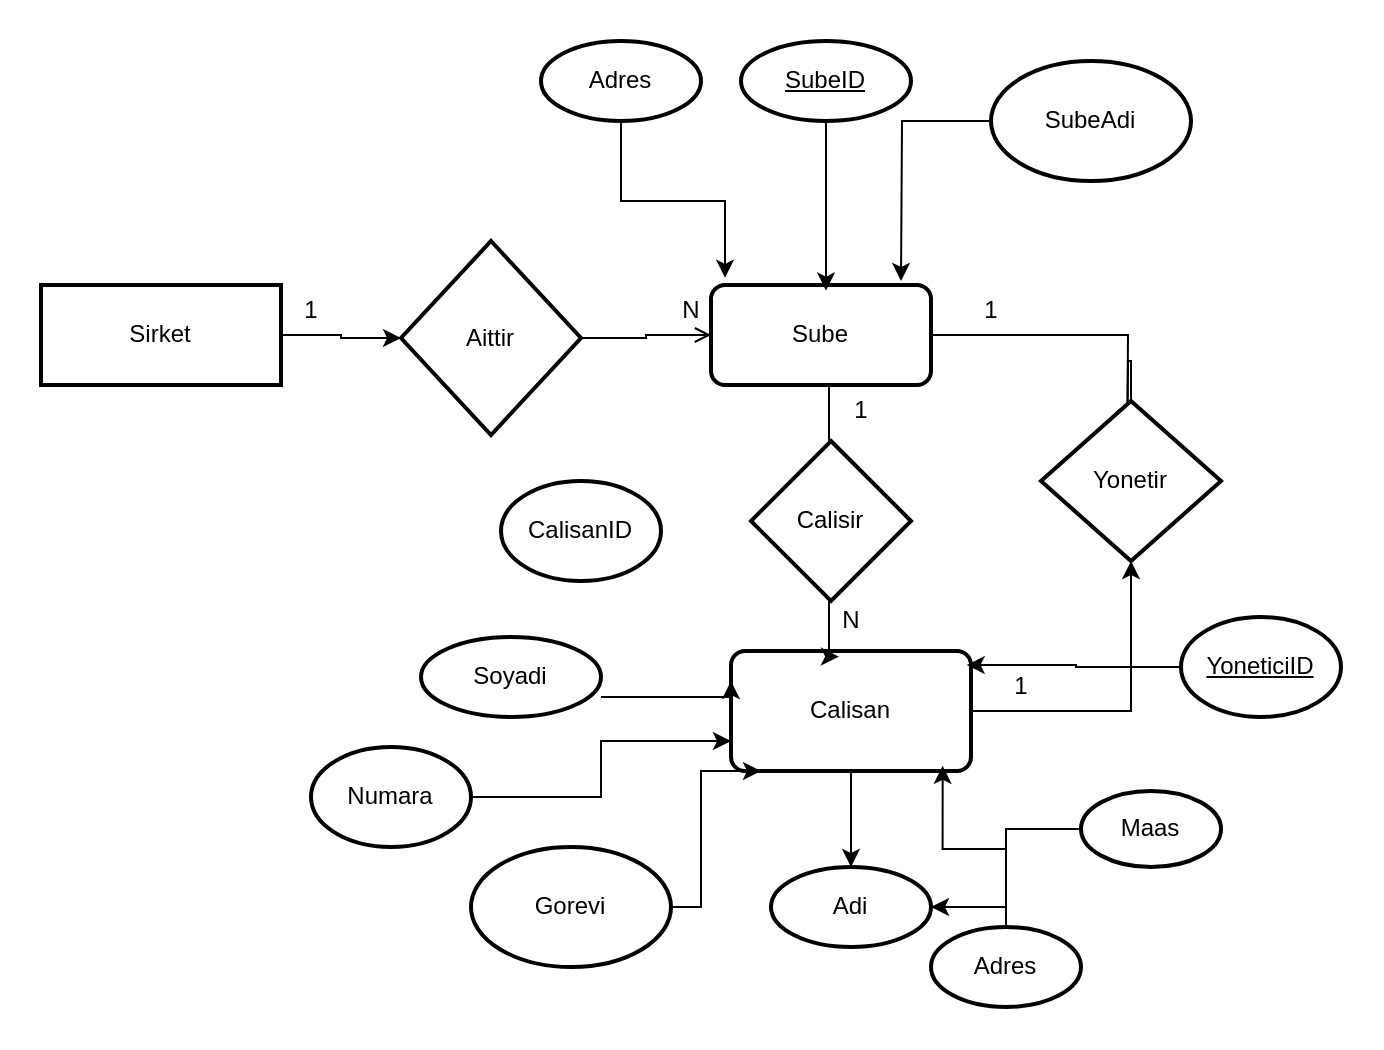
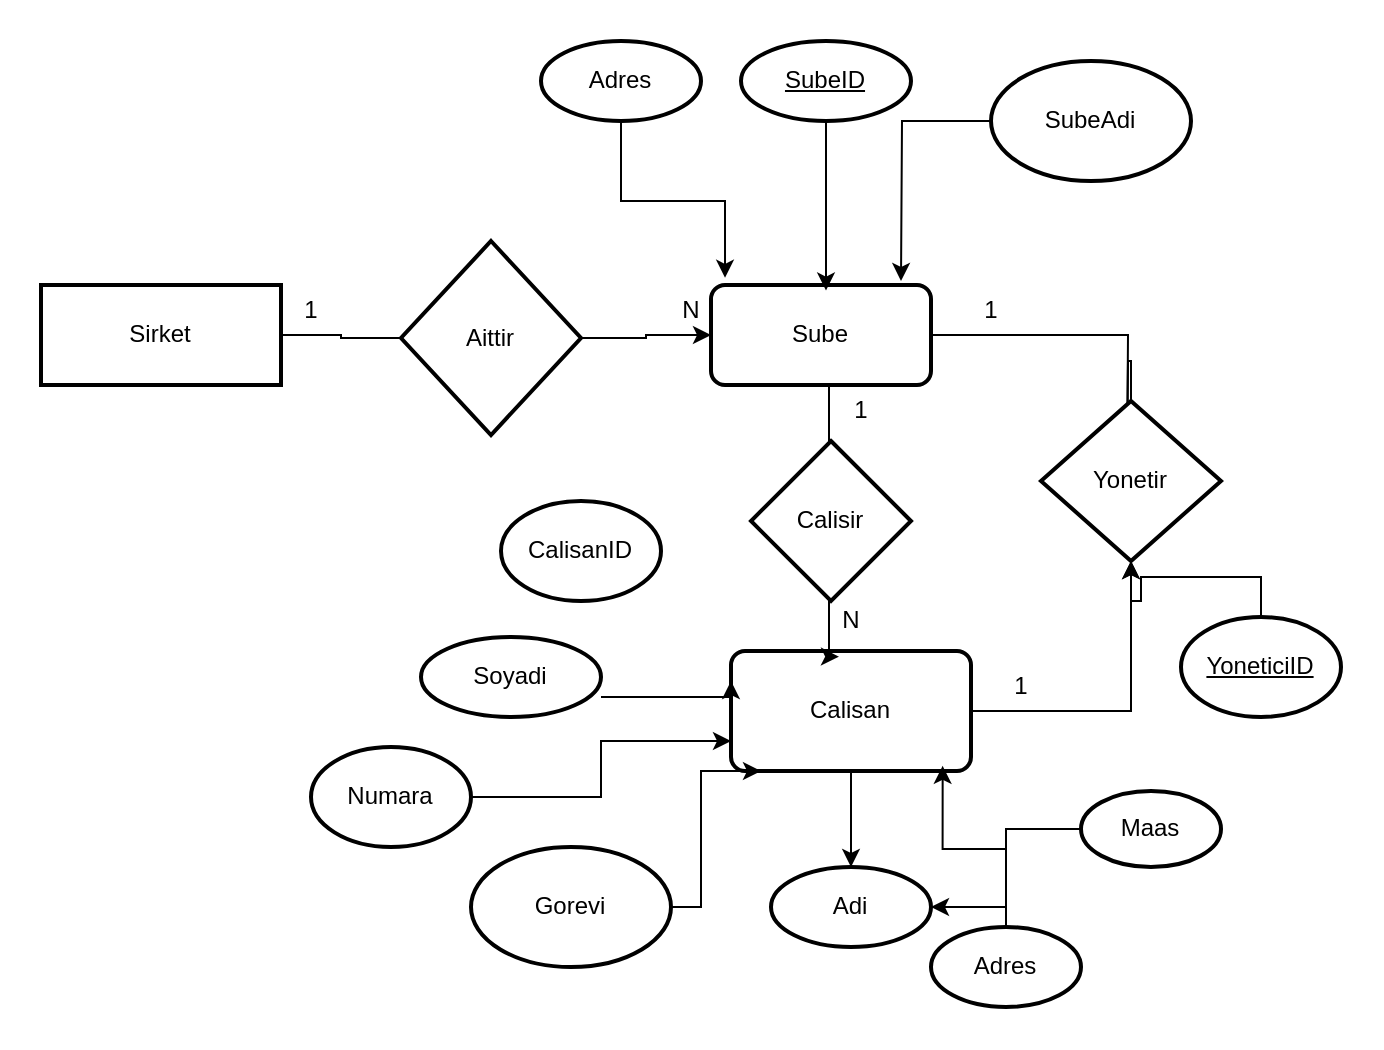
edge "Aittir" -> "Sube": arrowhead open -> classic
edge "Sirket" -> "Aittir": arrowhead classic -> none
node "CalisanID": moved (581, 531) -> (581, 551)
edge "YoneticiID" -> "Calisan": now "YoneticiID" -> "Yonetir"
